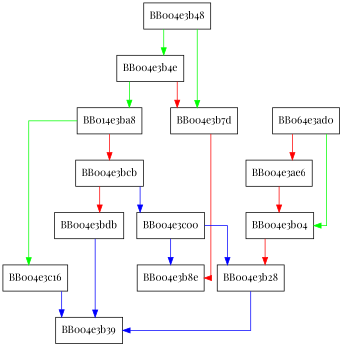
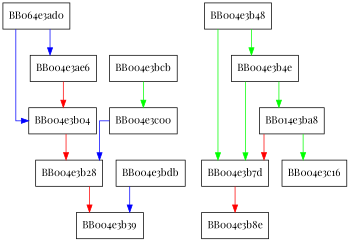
edge "BB004e3b4e" -> "BB004e3b7d": color red -> green
edge "BB014e3ba8" -> "BB004e3bcb": now "BB014e3ba8" -> "BB004e3b7d"
edge "BB064e3ad0" -> "BB004e3ae6": color red -> blue
edge "BB064e3ad0" -> "BB004e3b04": color green -> blue
edge "BB004e3bcb" -> "BB004e3bdb": removed
edge "BB004e3bcb" -> "BB004e3c00": color blue -> green
edge "BB004e3c00" -> "BB004e3b8e": removed
edge "BB004e3c16" -> "BB004e3b39": removed
edge "BB004e3b28" -> "BB004e3b39": color blue -> red
